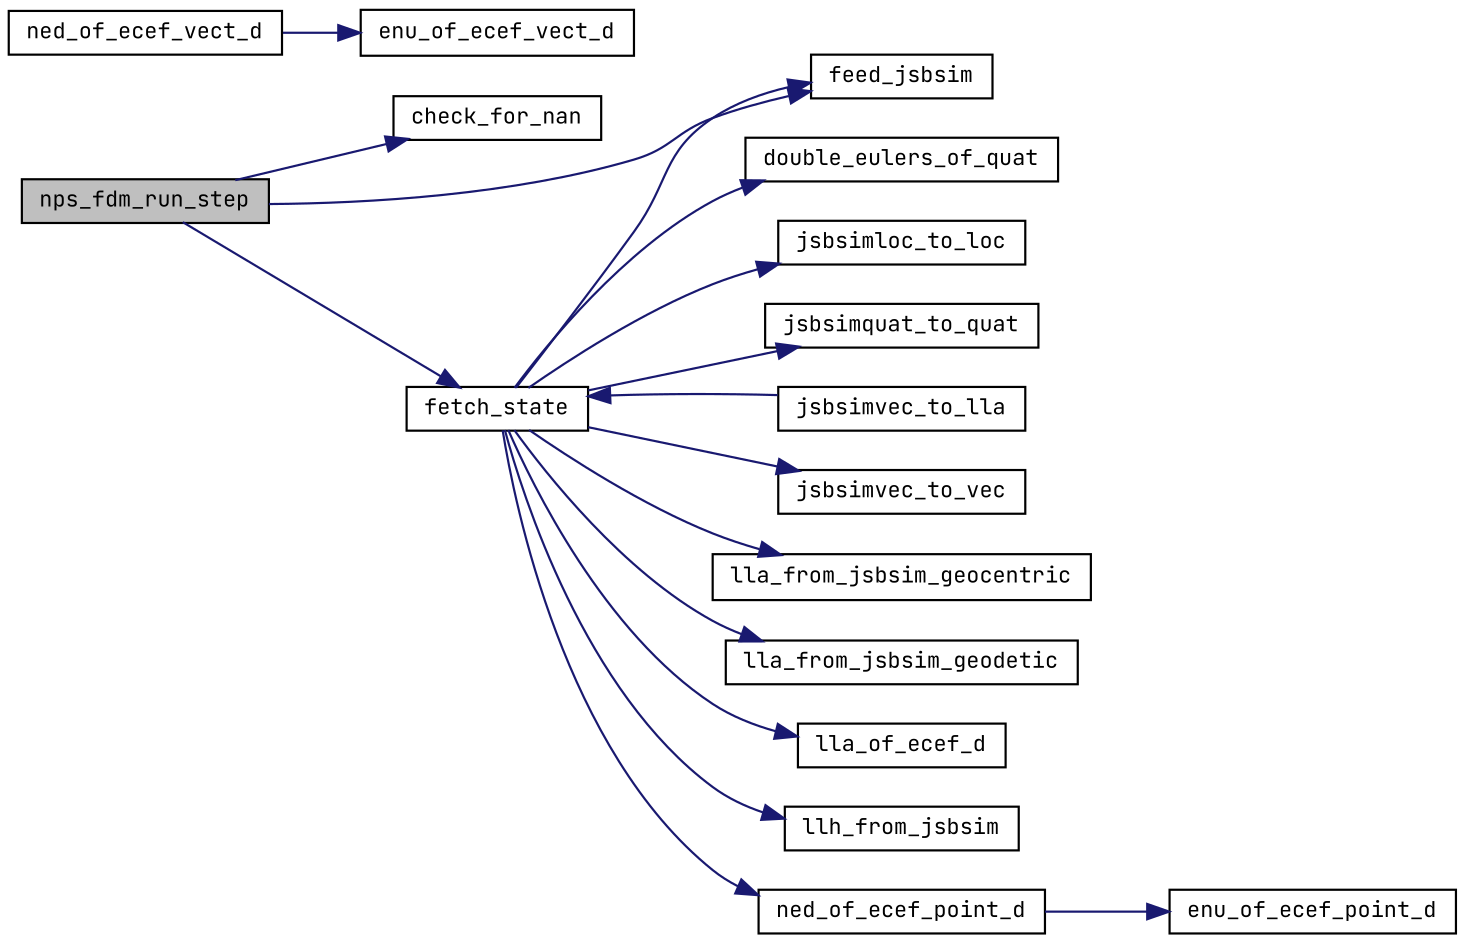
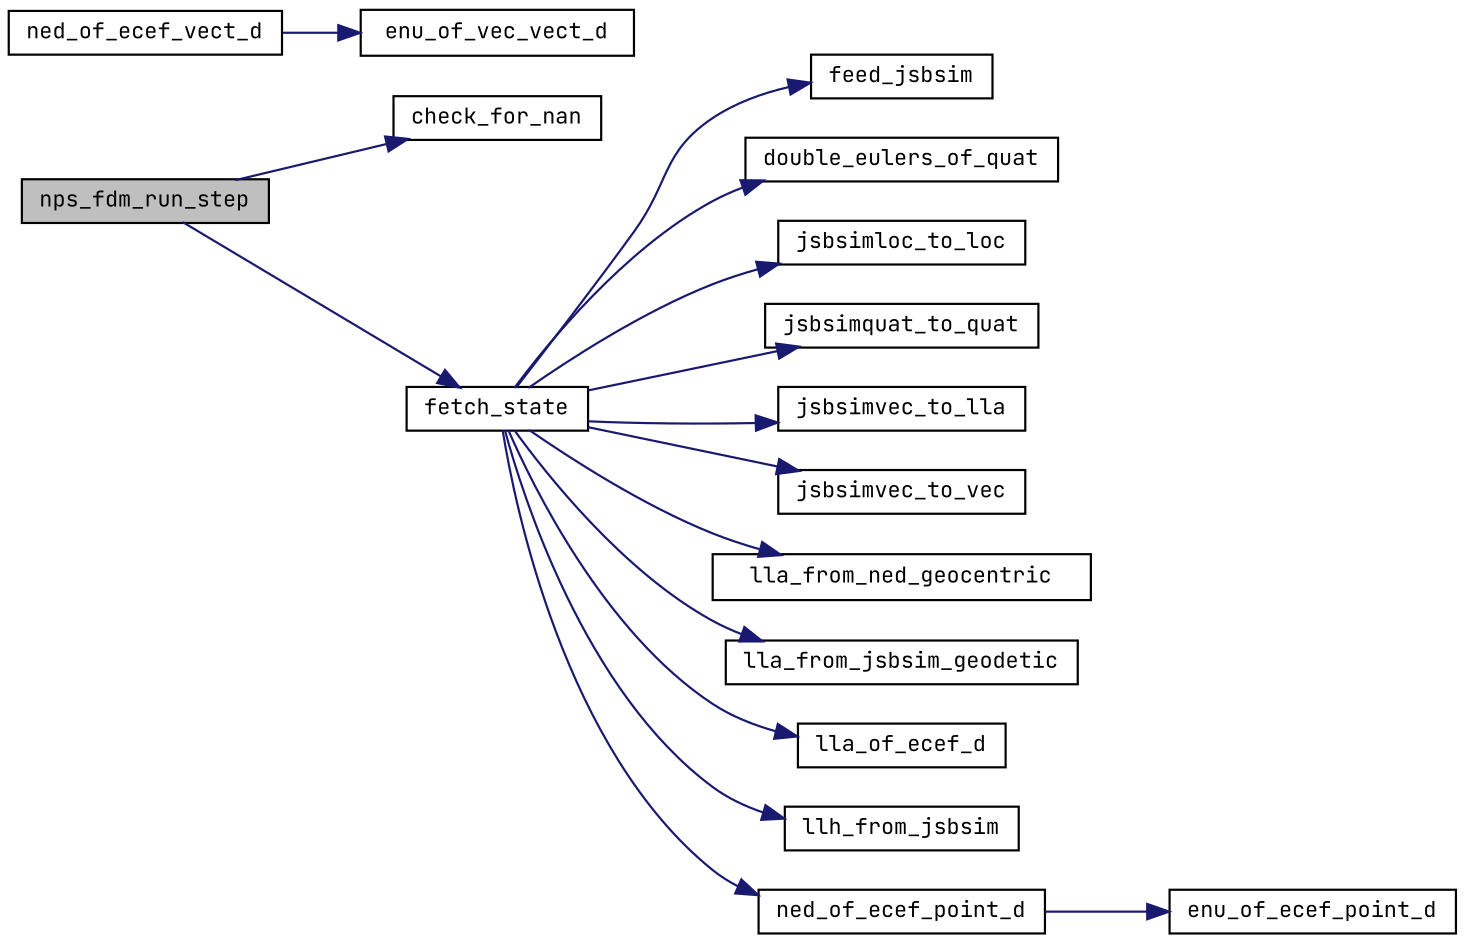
node "enu_of_ecef_vect_d": label "enu_of_ecef_vect_d" -> "enu_of_vec_vect_d"
edge "nps_fdm_run_step" -> "feed_jsbsim": removed
edge "jsbsimvec_to_lla" -> "fetch_state": reversed
node "lla_from_jsbsim_geocentric": label "lla_from_jsbsim_geocentric" -> "lla_from_ned_geocentric"
